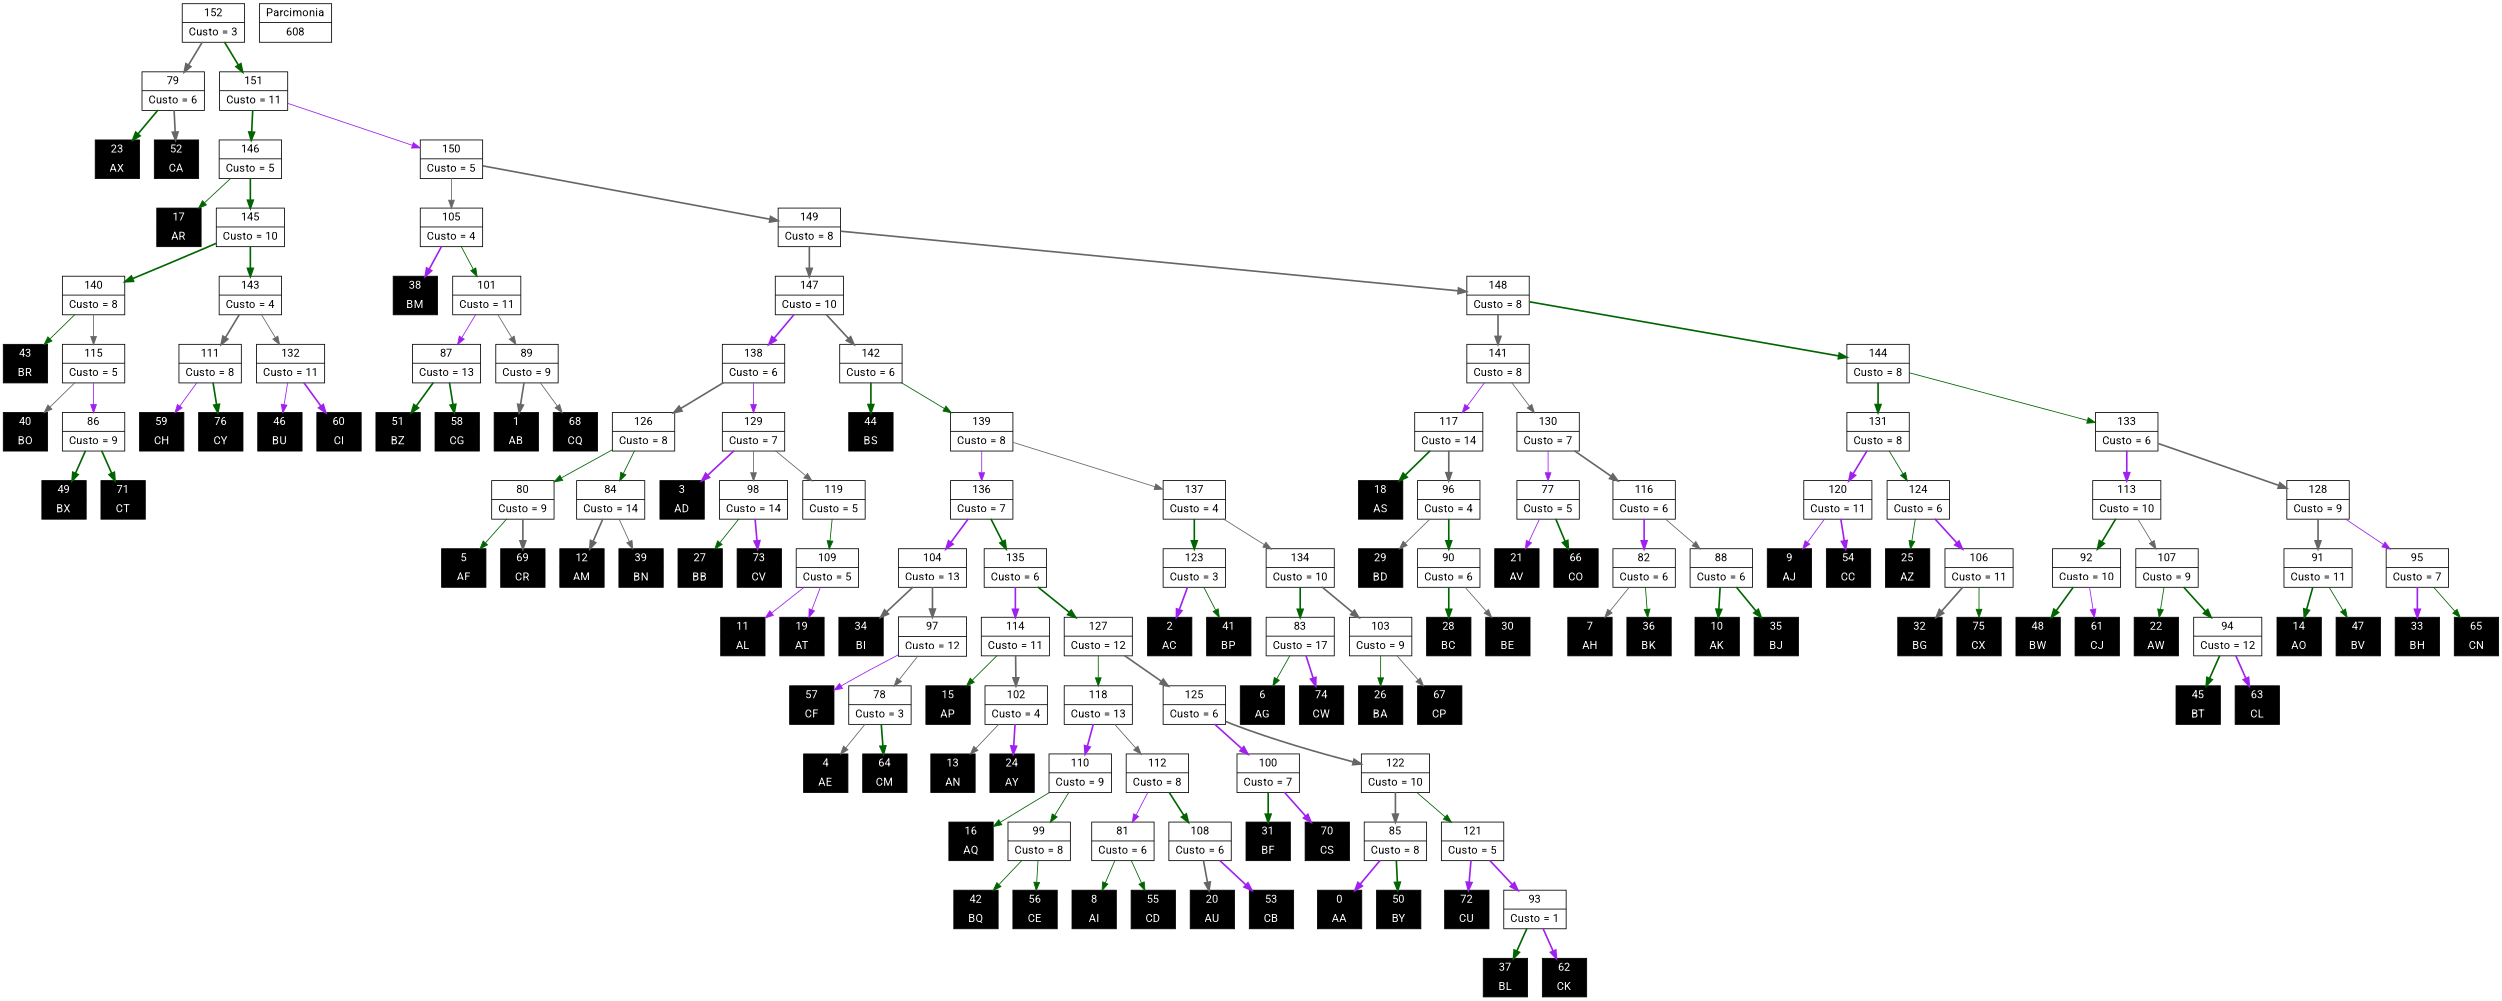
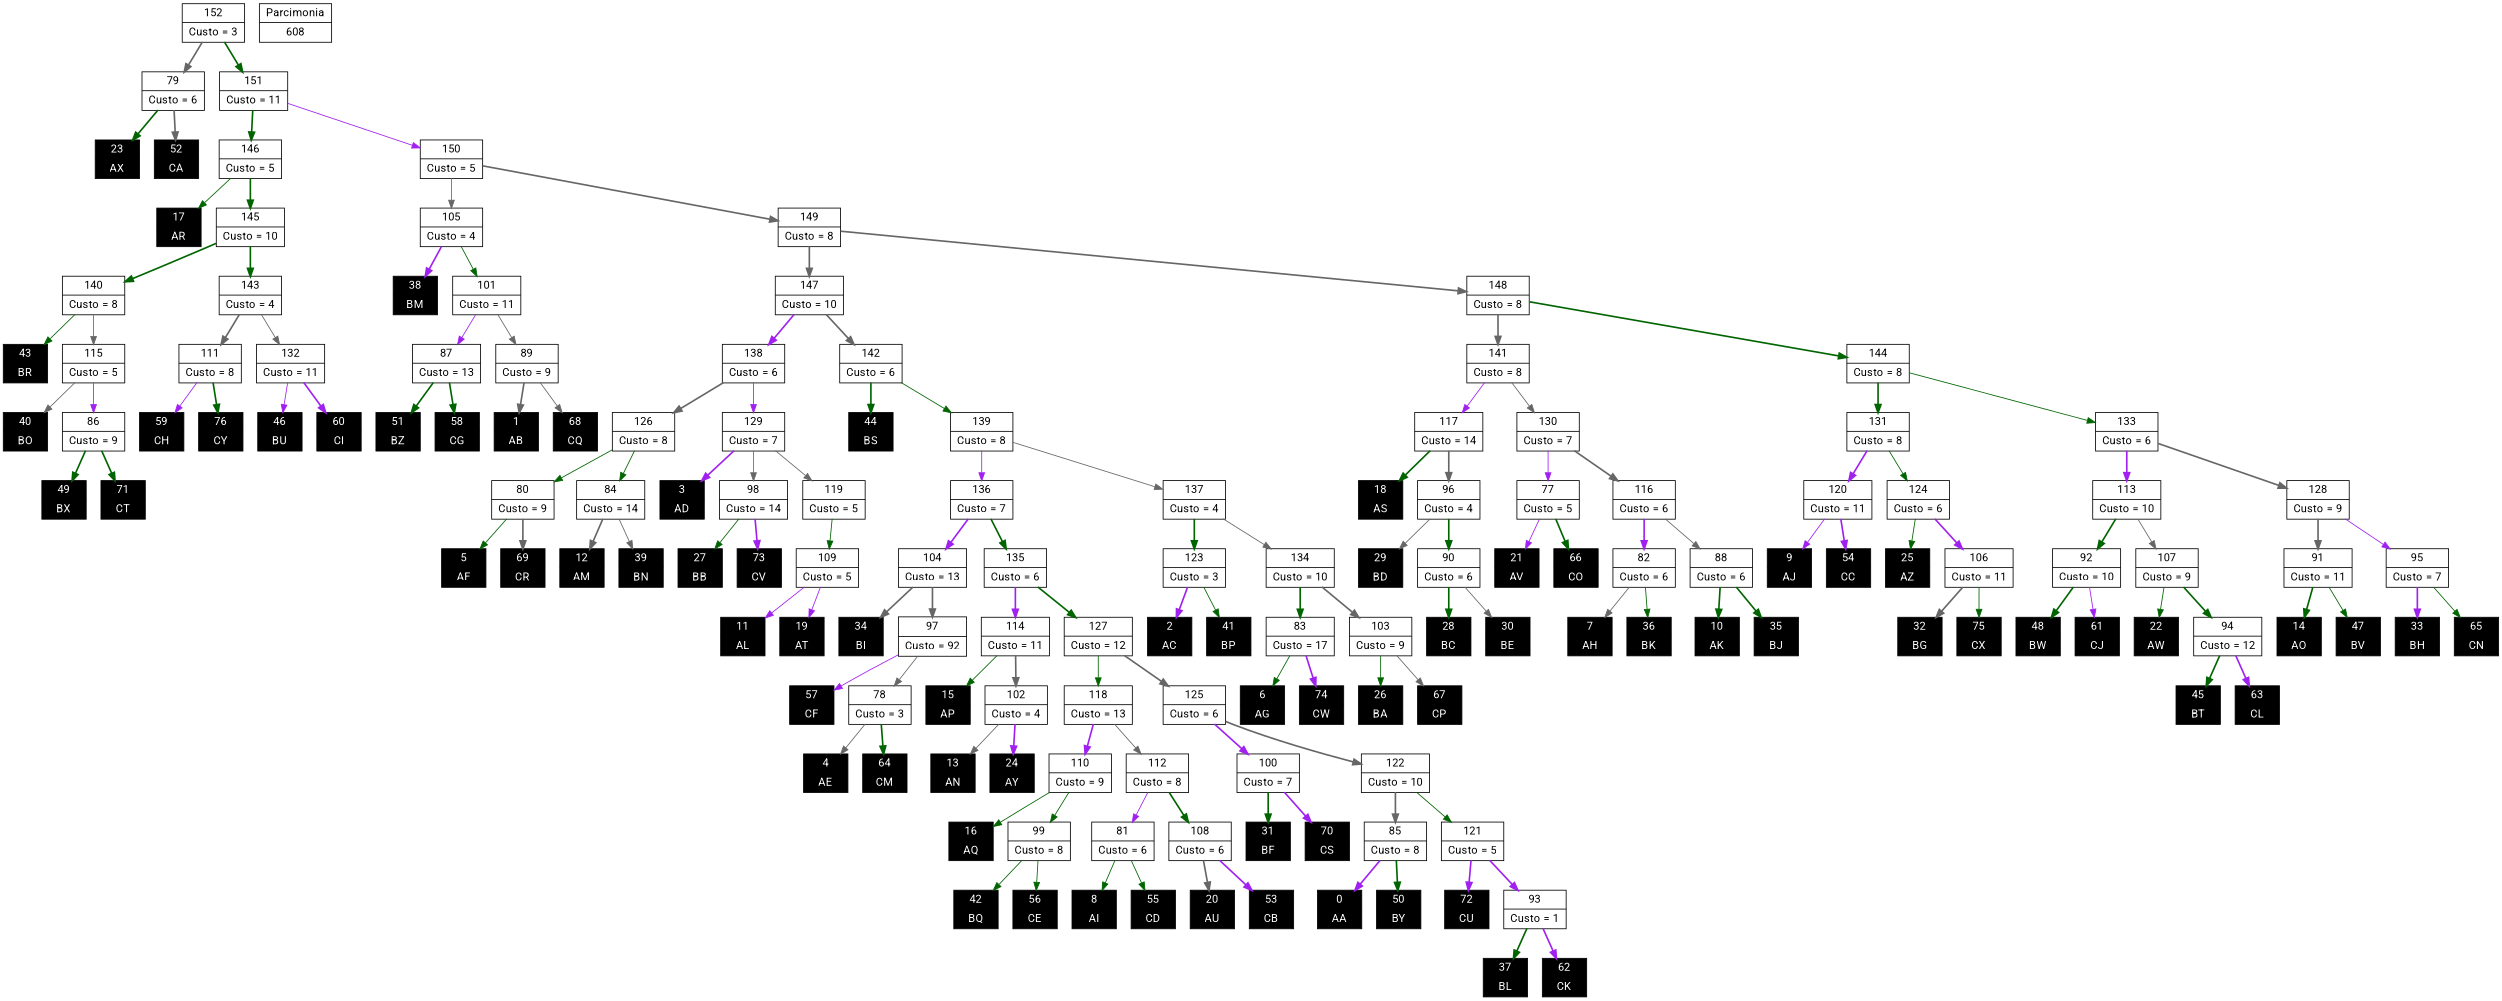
node "97": text "Custo = 12" -> "Custo = 92"
